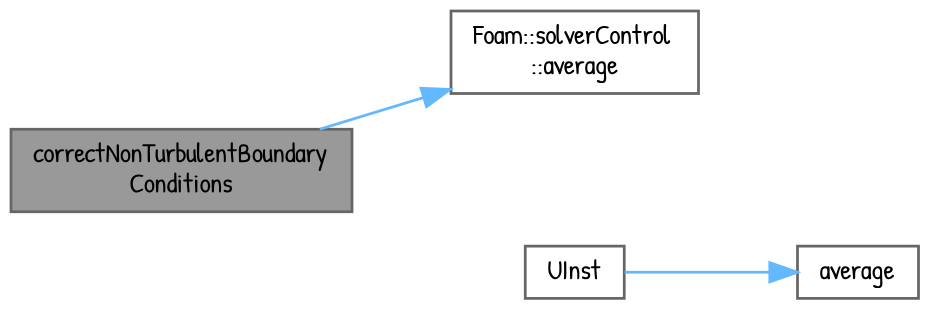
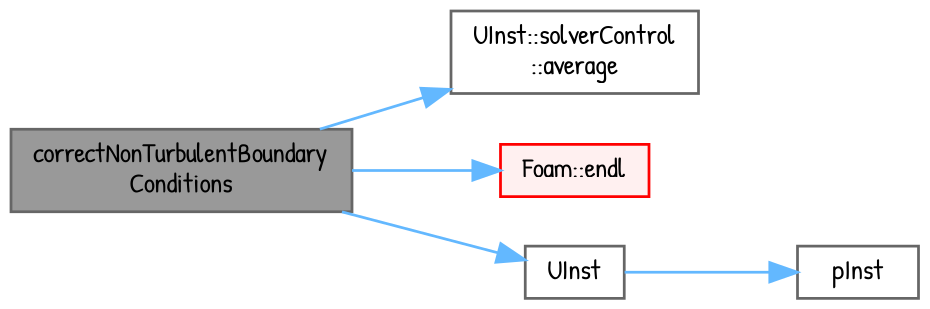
node "Foam::solverControl ::average": label "Foam::solverControl ::average" -> "UInst::solverControl ::average"
node "Foam::endl": added
edge "correctNonTurbulentBoundary Conditions" -> "UInst": added
node "average": label "average" -> "pInst"
